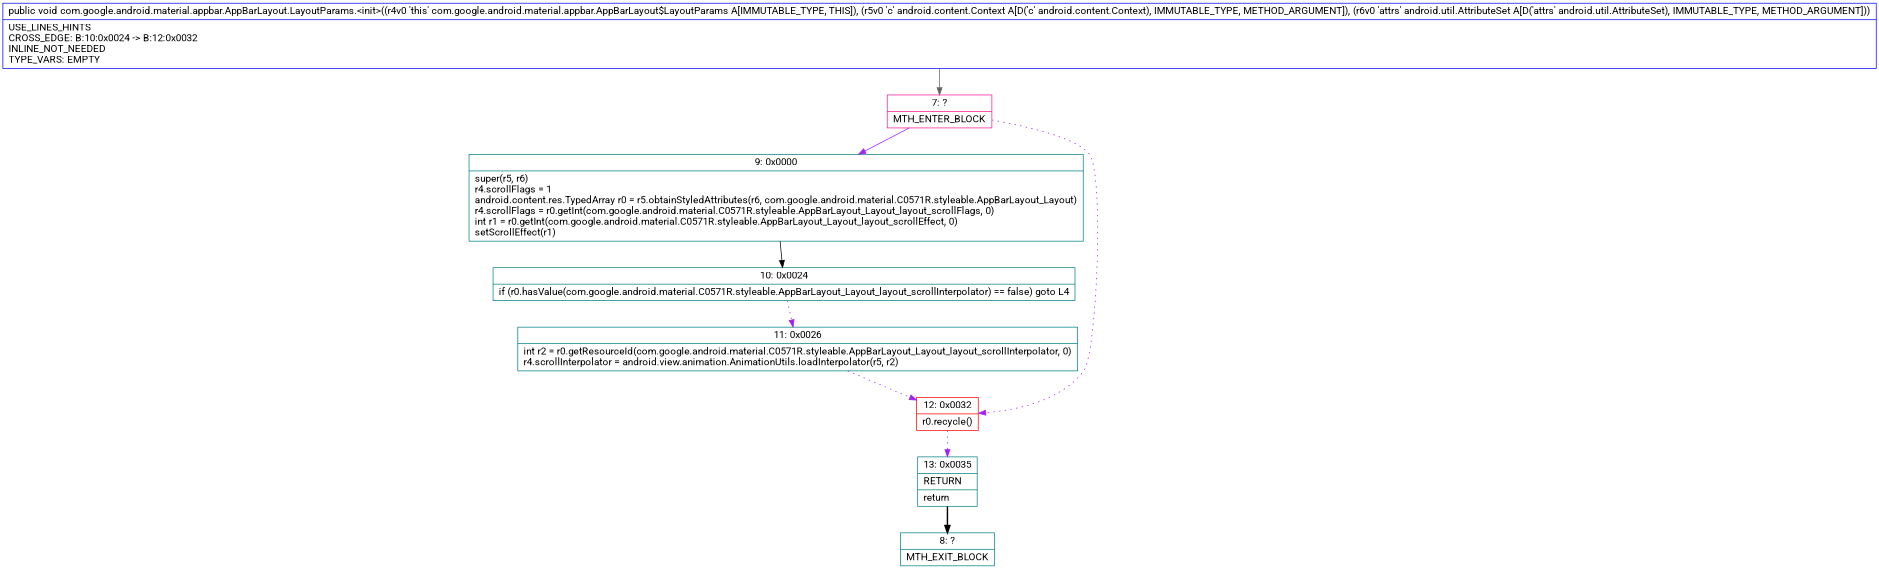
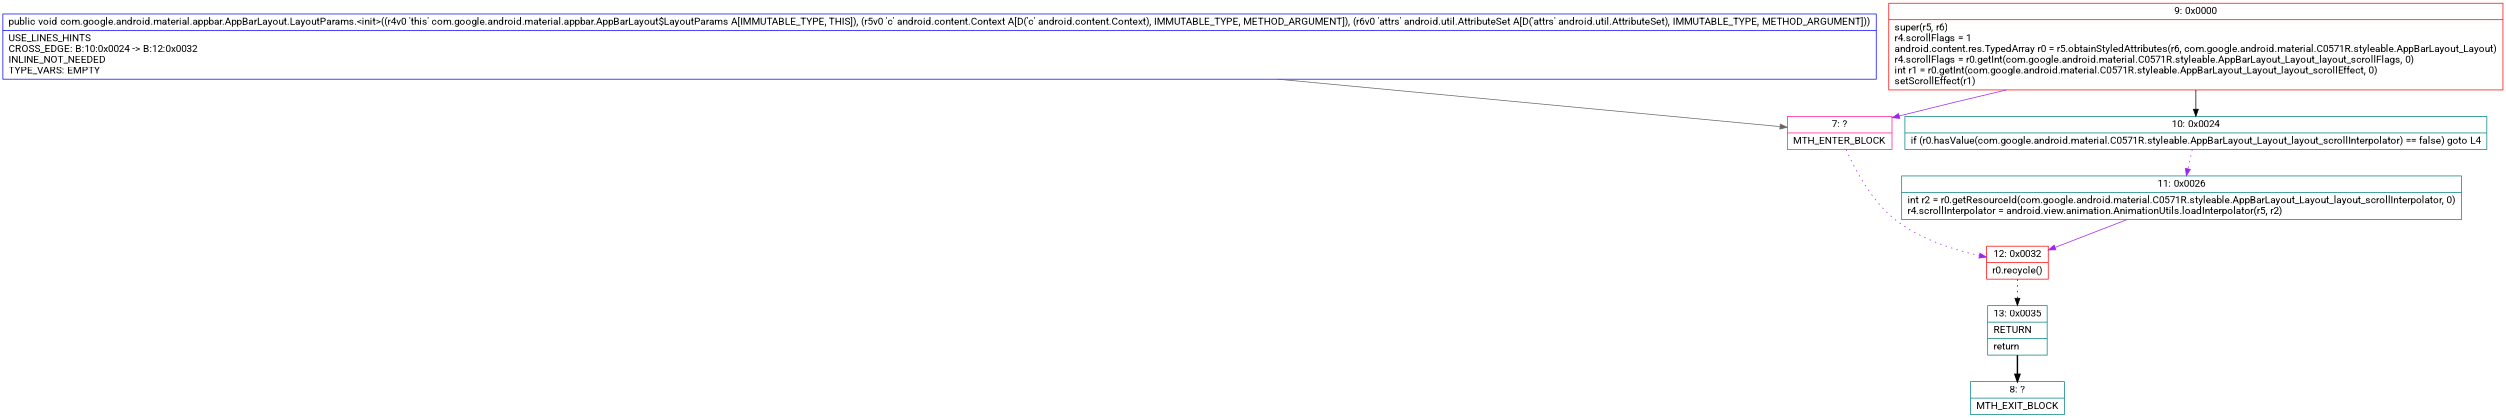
edge "7: ?" -> "9: 0x0000": reversed
node "9: 0x0000": color teal -> red
edge "11: 0x0026" -> "12: 0x0032": style dotted -> solid
edge "12: 0x0032" -> "13: 0x0035": color purple -> black
